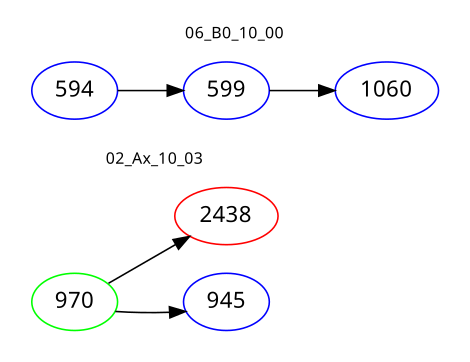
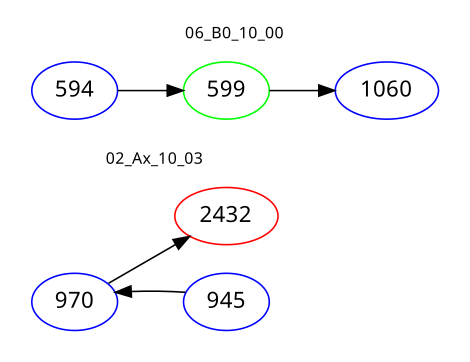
node "599": color blue -> green
node "2438": label "2438" -> "2432"
node "970": color green -> blue
edge "970" -> "945": reversed
